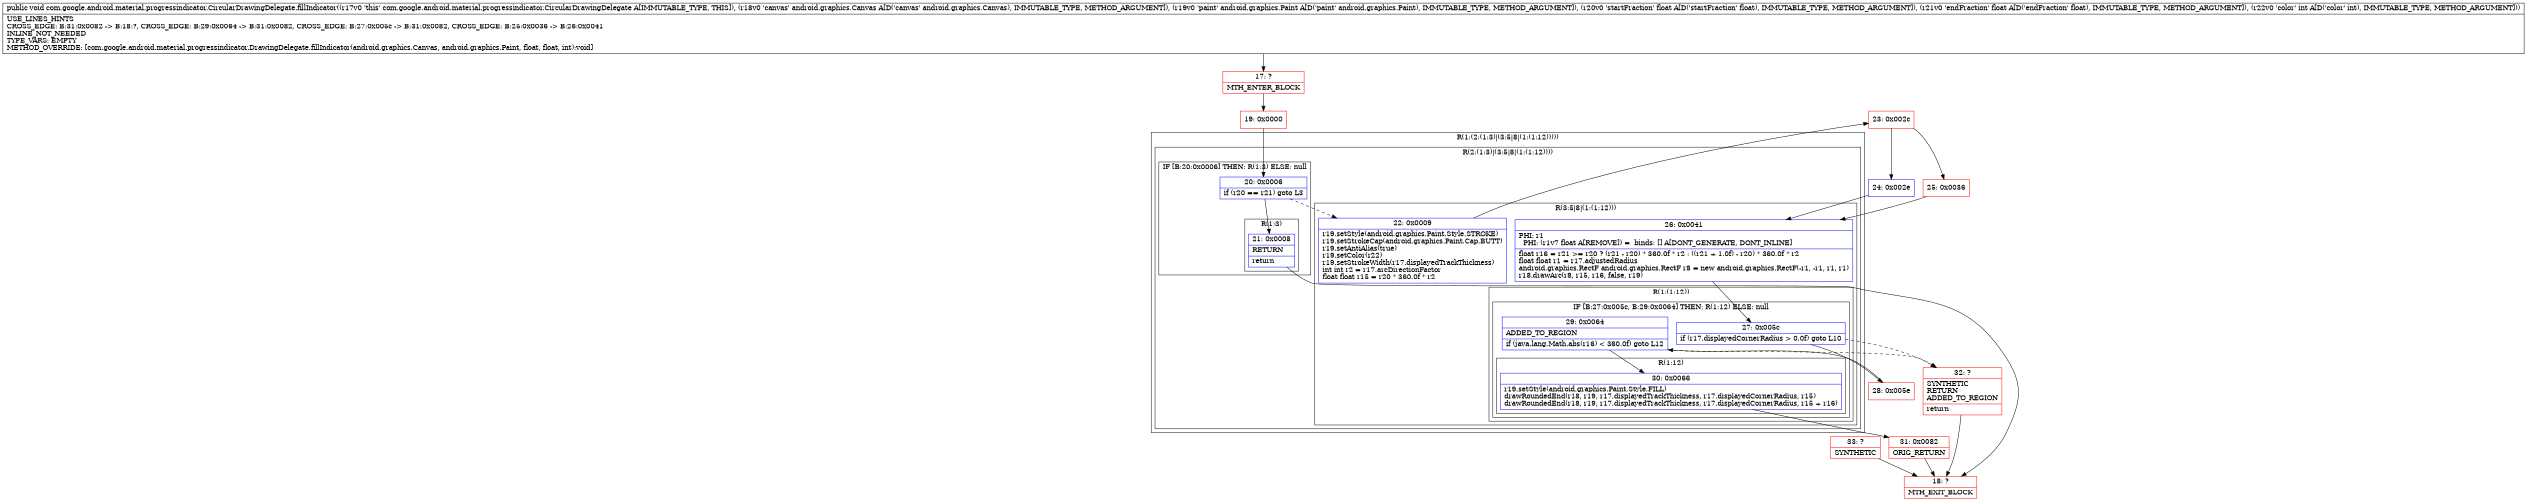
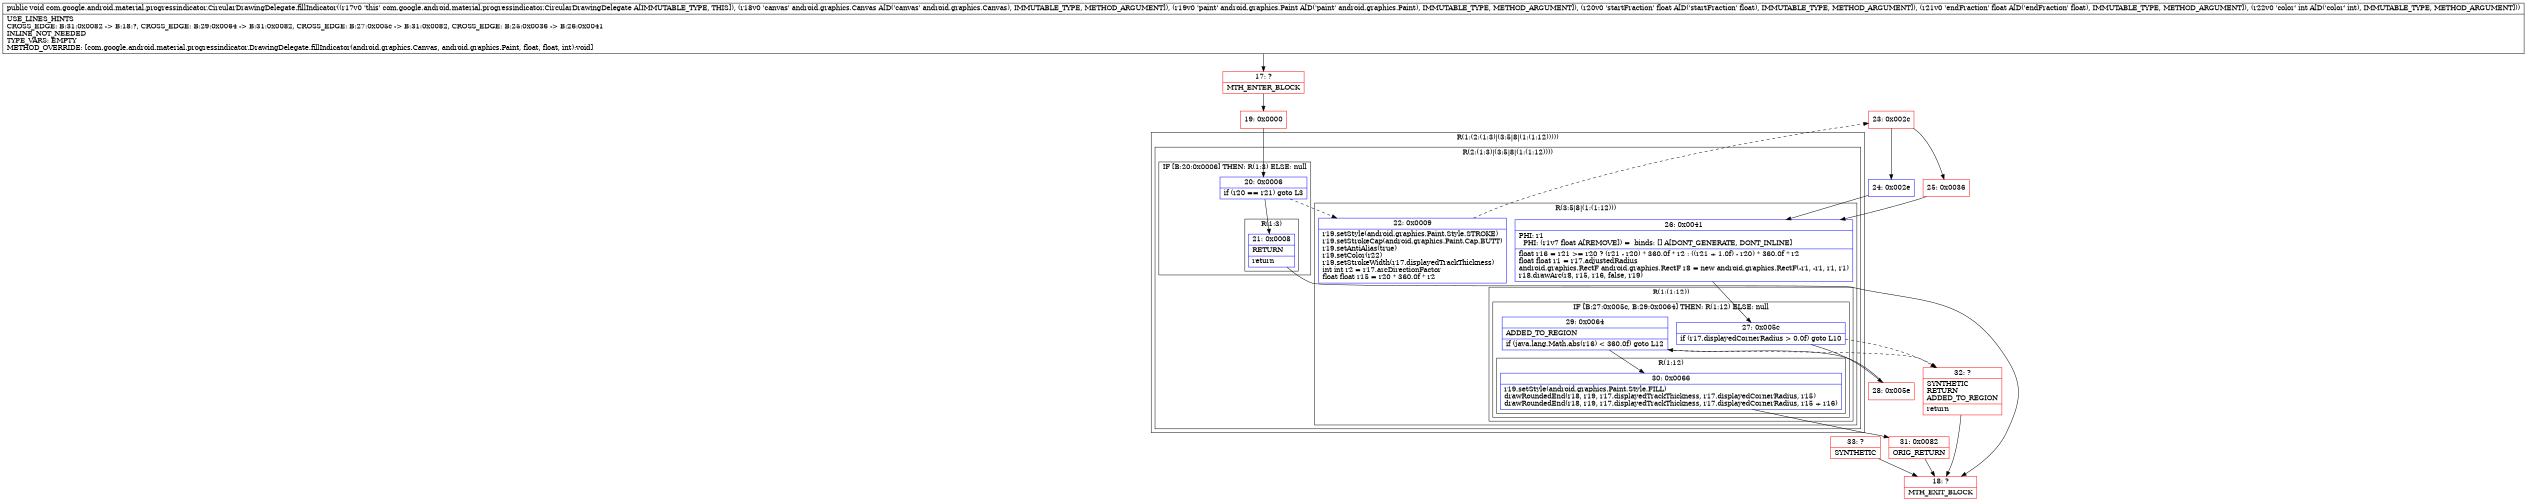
edge "22: 0x0009" -> "23: 0x002c": style solid -> dashed
